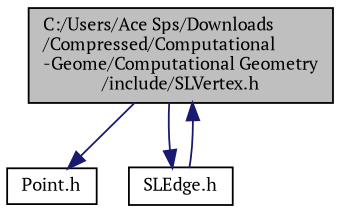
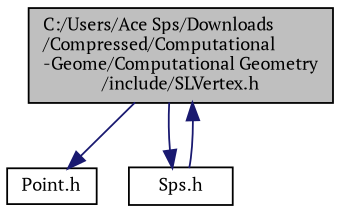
node "SLEdge.h": label "SLEdge.h" -> "Sps.h"
